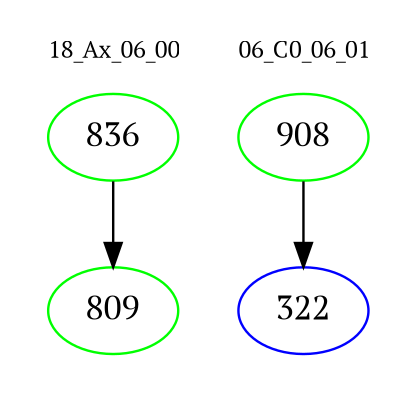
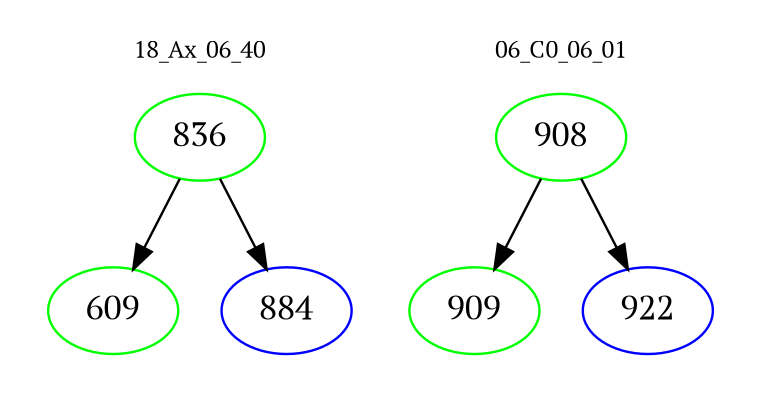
cluster "18_Ax_06_00": label "18_Ax_06_00" -> "18_Ax_06_40"
node "809": label "809" -> "609"
node "884": added
node "322": label "322" -> "922"
node "909": added
